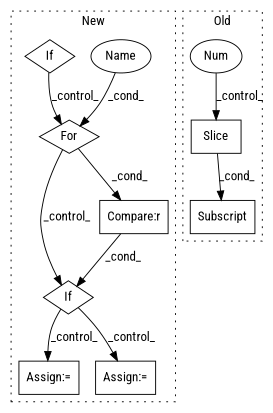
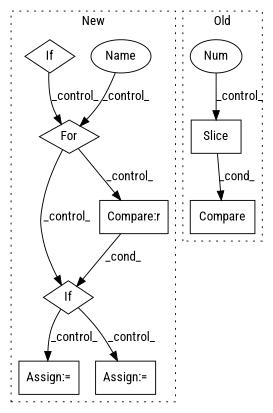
edge "Name" -> "For": label "_cond_" -> "_control_"
edge "For" -> "Compare:r": label "_cond_" -> "_control_"
node "Subscript": label "Subscript" -> "Compare"
